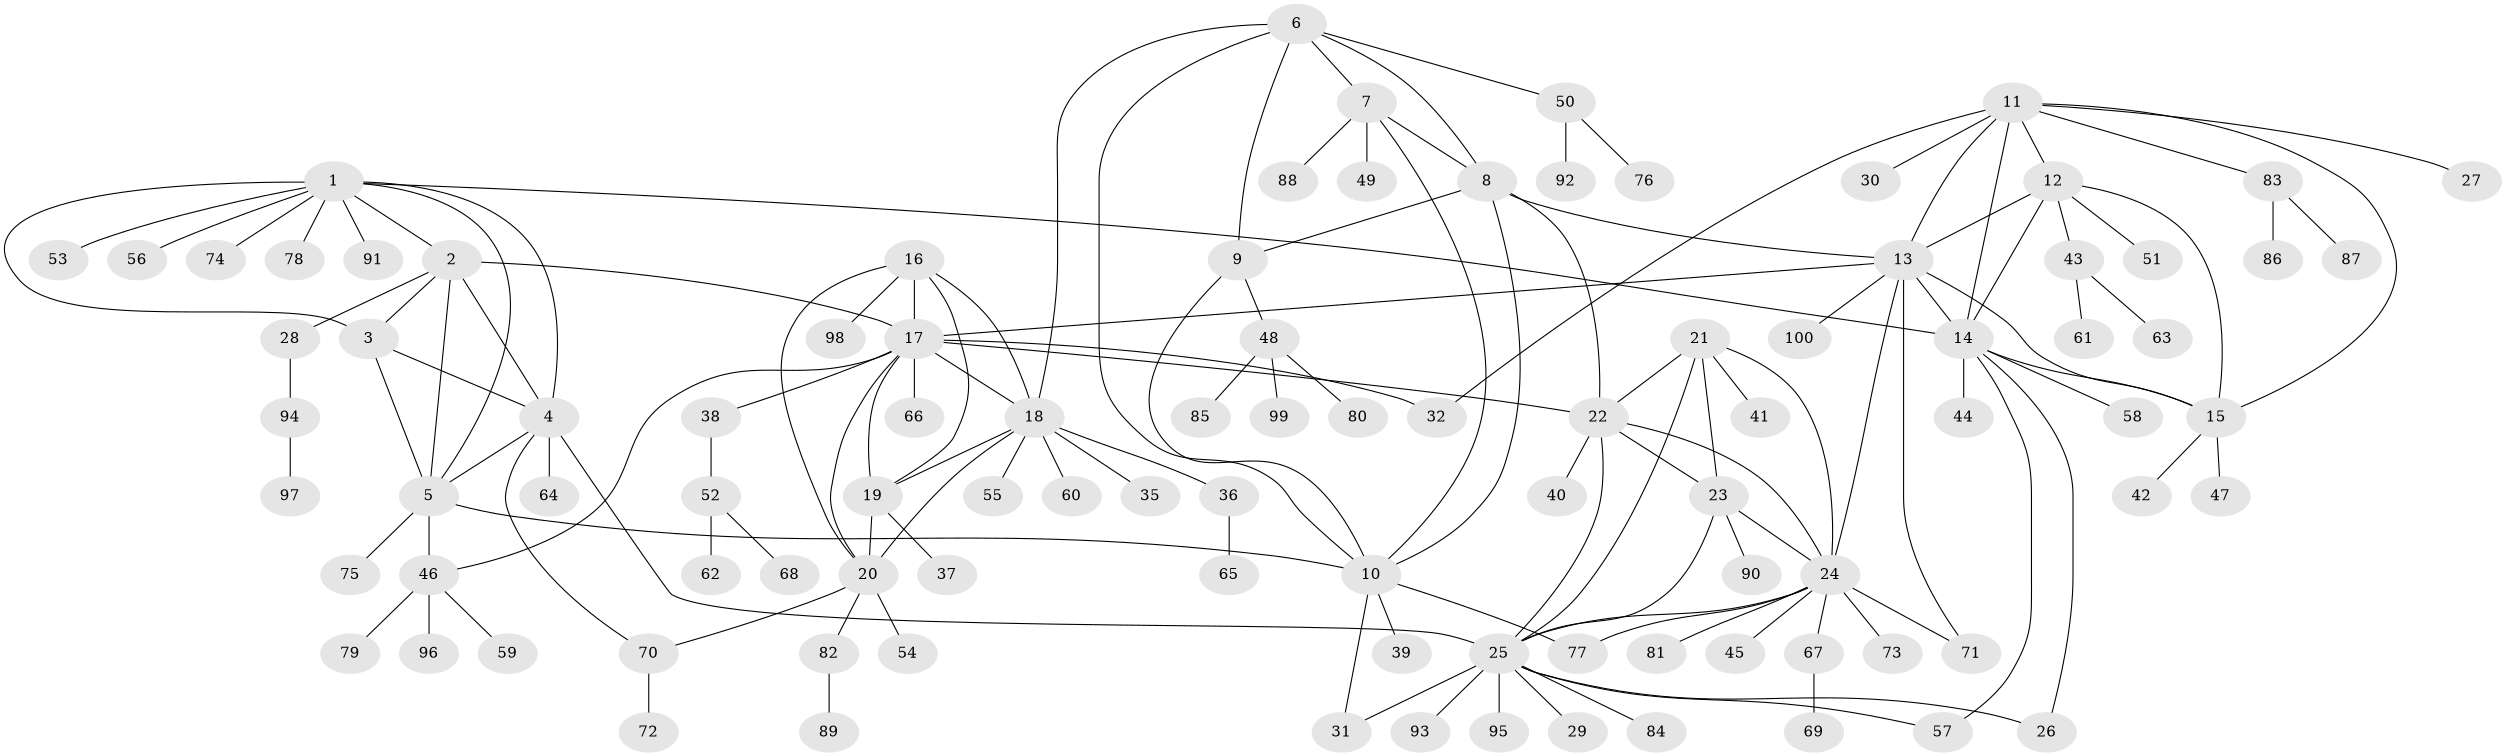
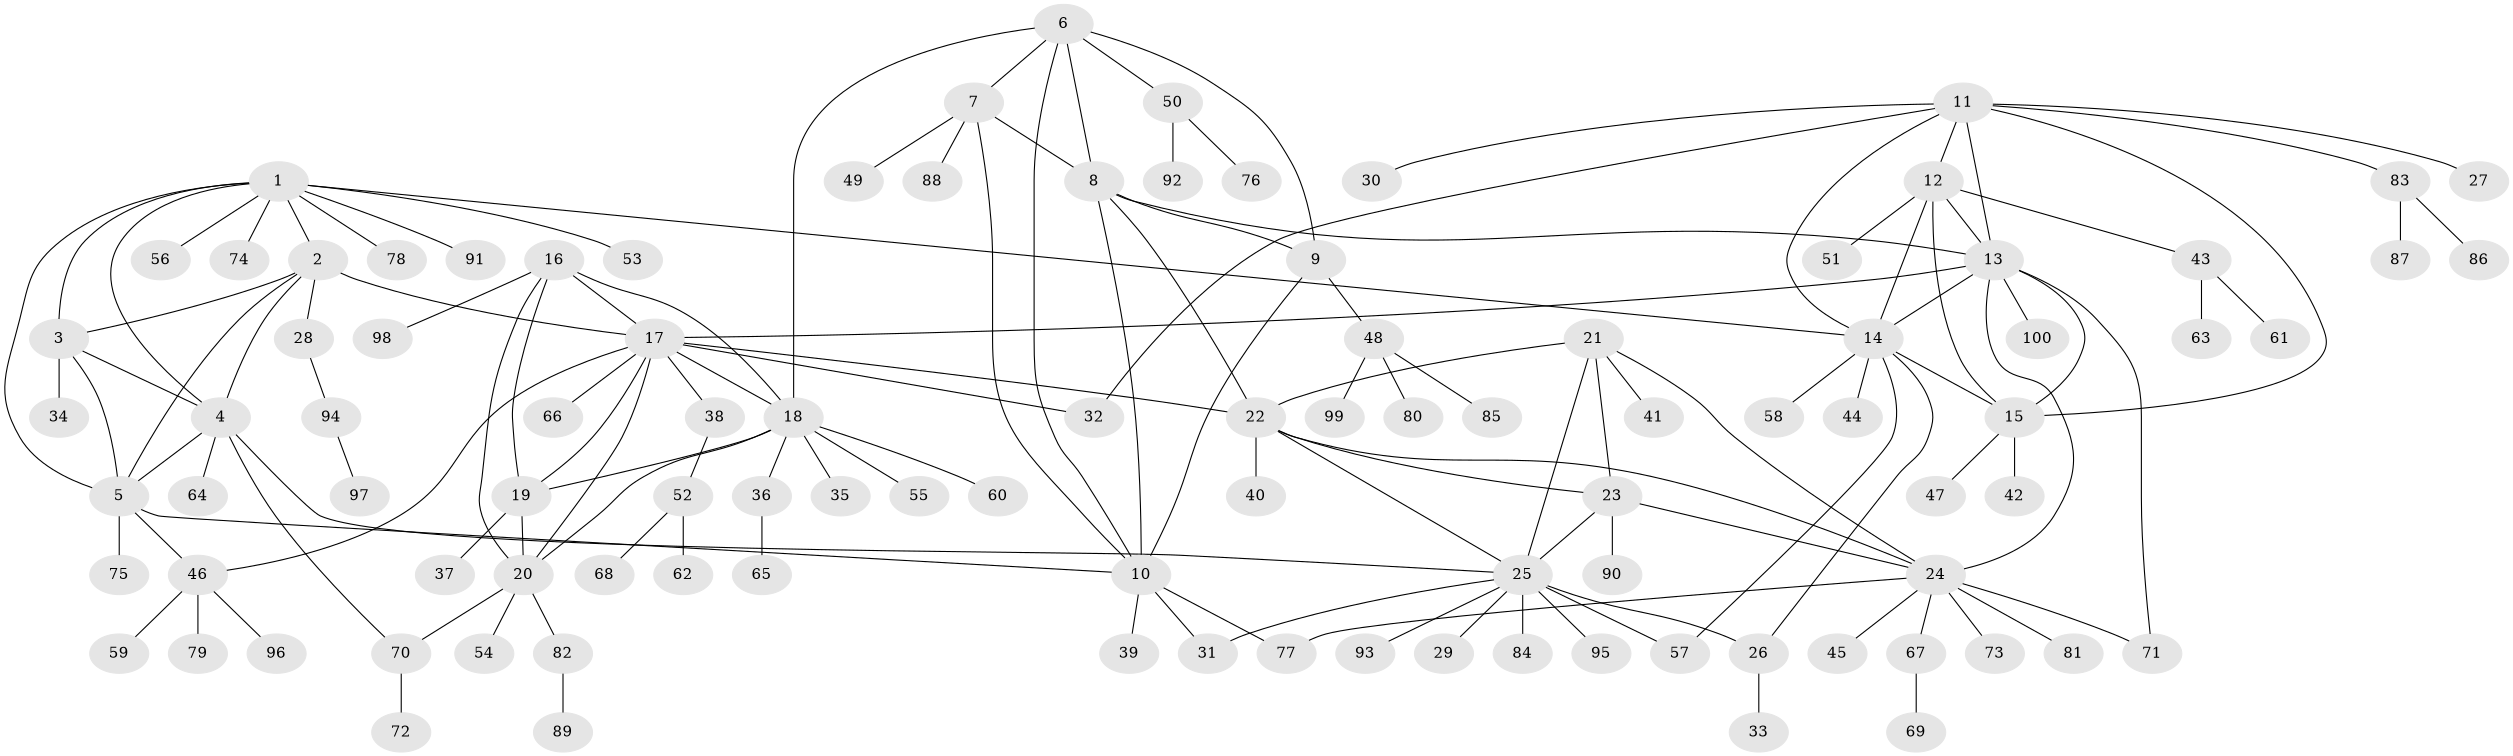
node "34": added
edge "24" -- "25": removed
node "33": added
